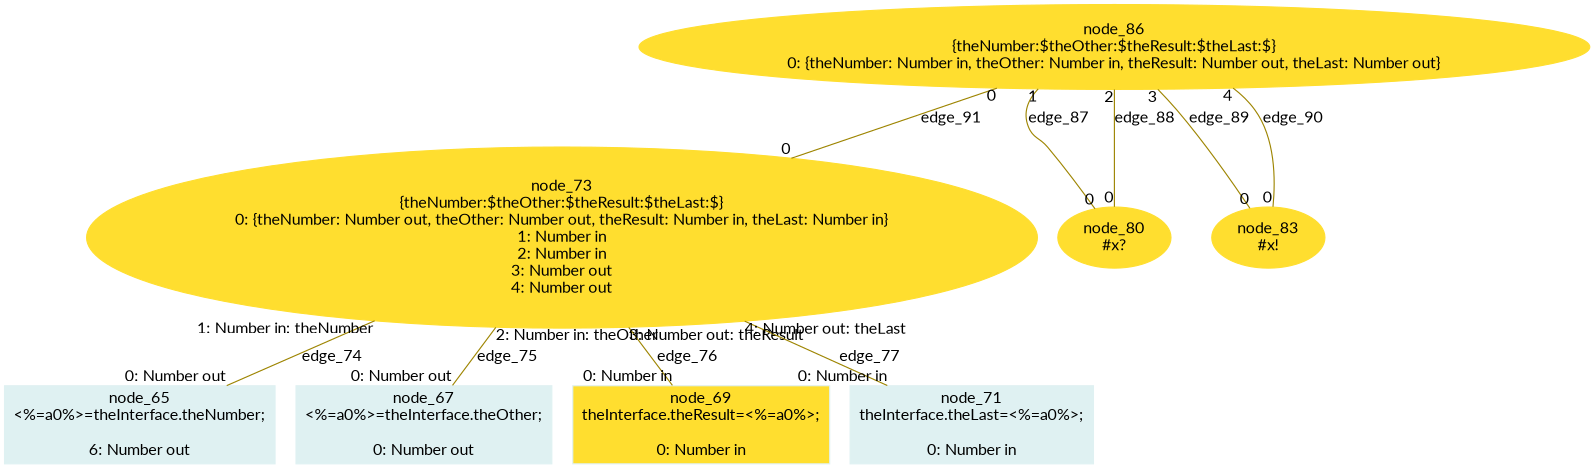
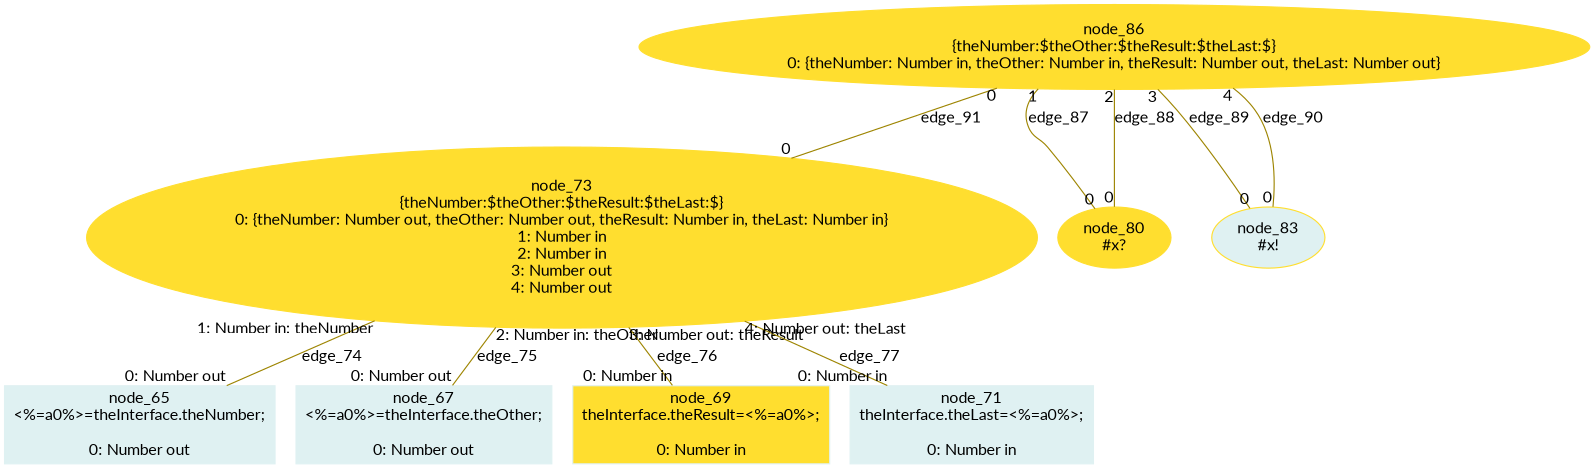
node "node_83 #x!": fillcolor #ffde2f -> #dff1f2
node "node_65 <%=a0%>=theInterface.theNumber; 6: Number out": label "node_65 <%=a0%>=theInterface.theNumber; 6: Number out" -> "node_65 <%=a0%>=theInterface.theNumber; 0: Number out"
